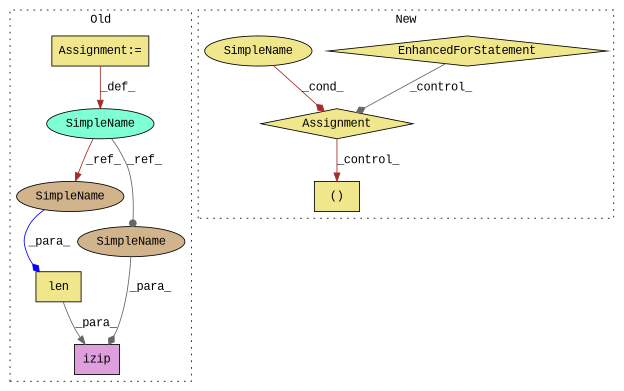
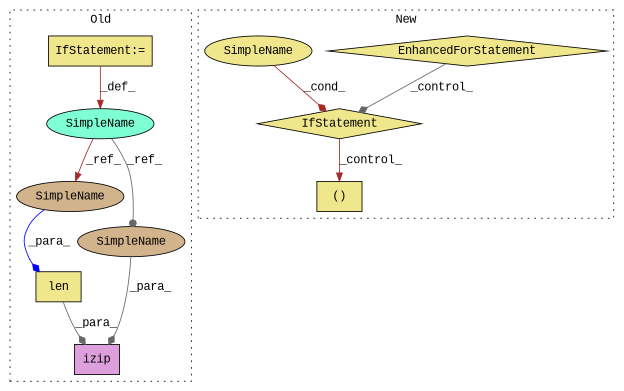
node "Assignment:=": label "Assignment:=" -> "IfStatement:="
node "Assignment": label "Assignment" -> "IfStatement"
edge "len" -> "izip": arrowhead normal -> diamond
